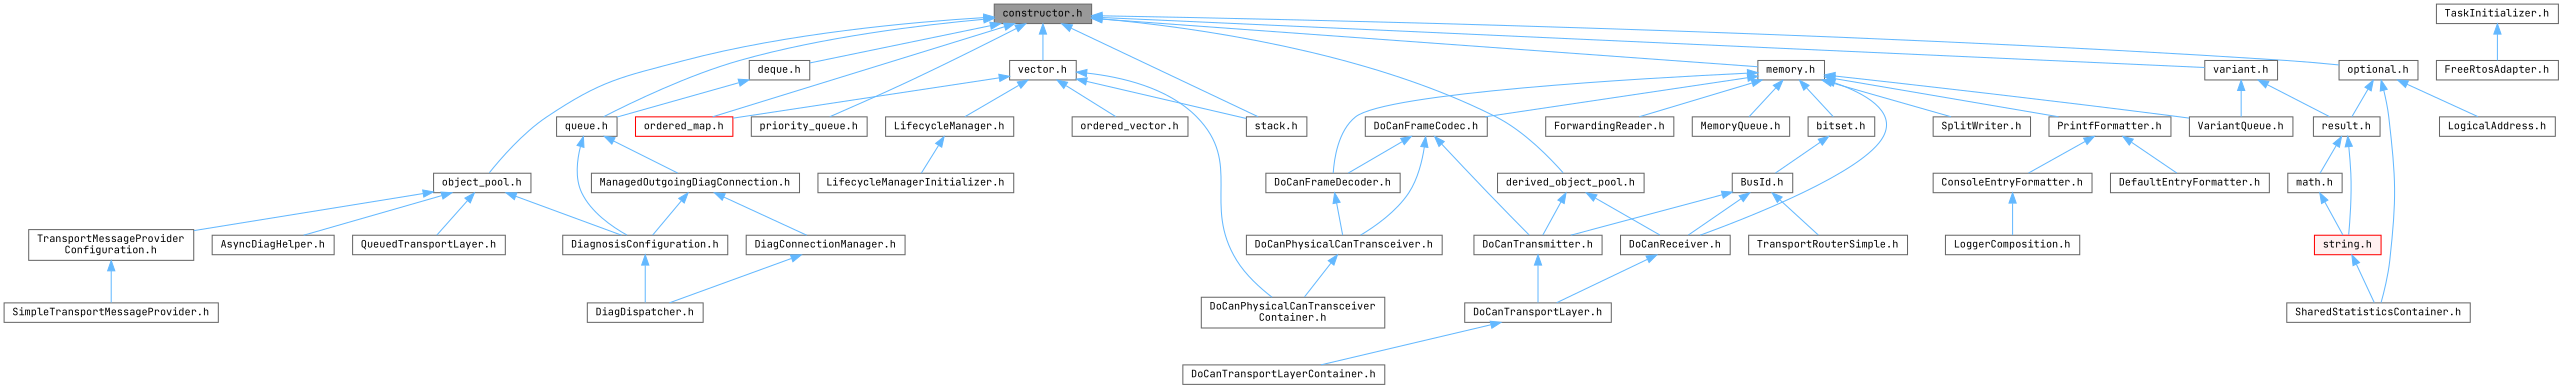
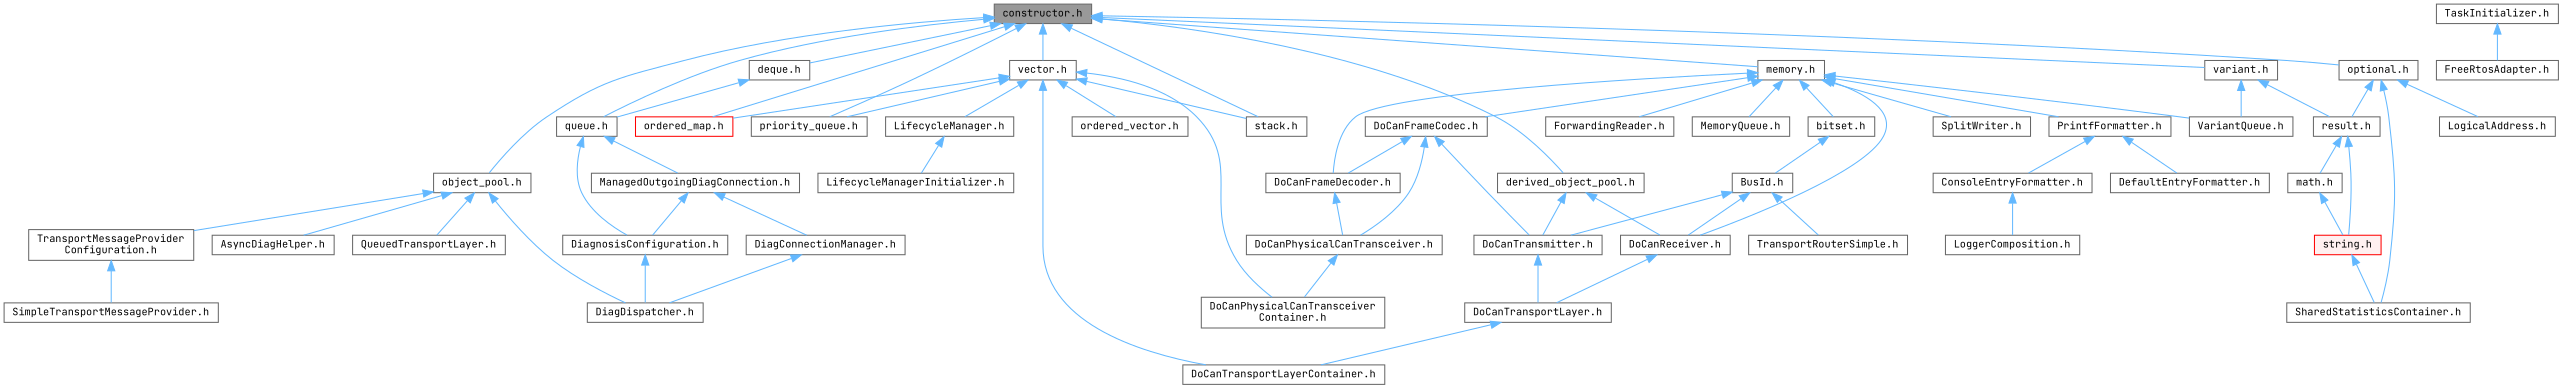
edge "priority_queue.h" -> "vector.h": added
edge "DiagnosisConfiguration.h" -> "object_pool.h": now "DiagDispatcher.h" -> "object_pool.h"
edge "DoCanTransportLayerContainer.h" -> "vector.h": added
